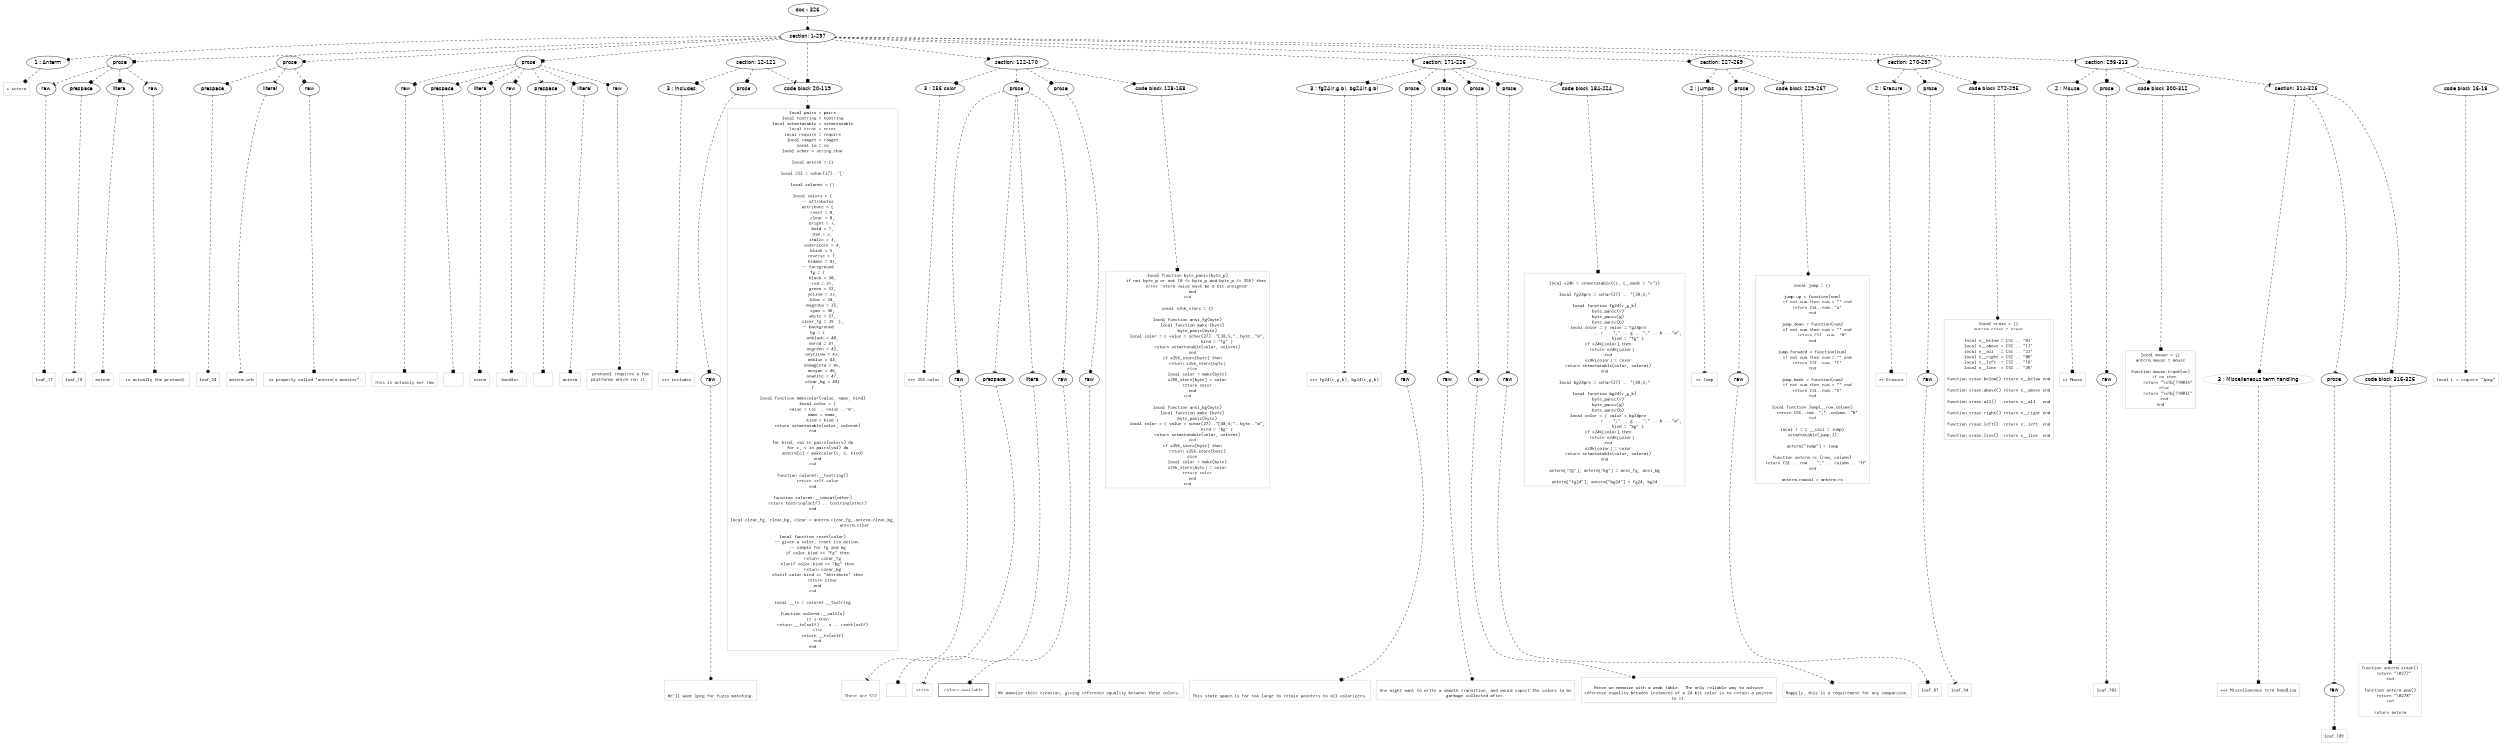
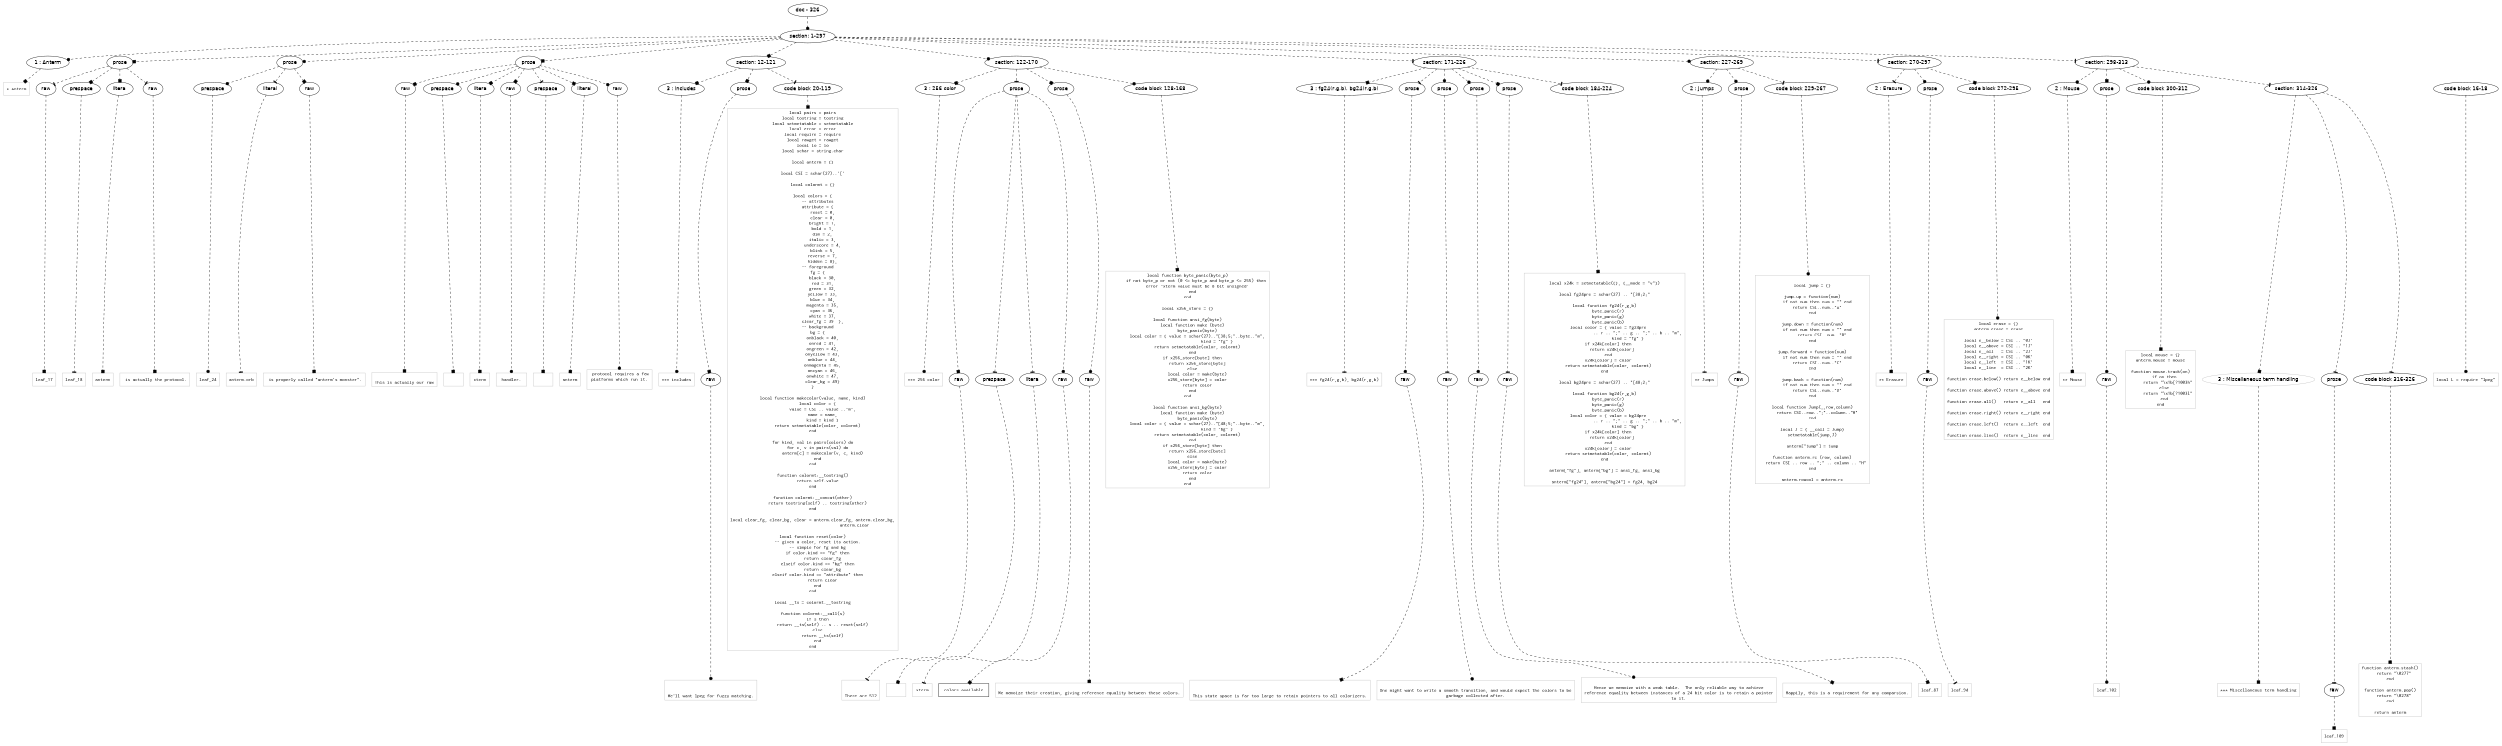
edge "section: 1-297" -> "code block 20-119": now "section: 1-297" -> "section: 12-121"
edge "section: 314-326" -> "code block 316-326": arrowhead box -> tee
node "** Jump": label "** Jump" -> "** Jumps"
